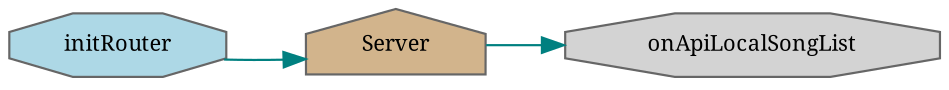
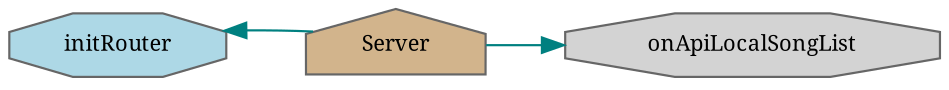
edge "initRouter" -> "Server": reversed
